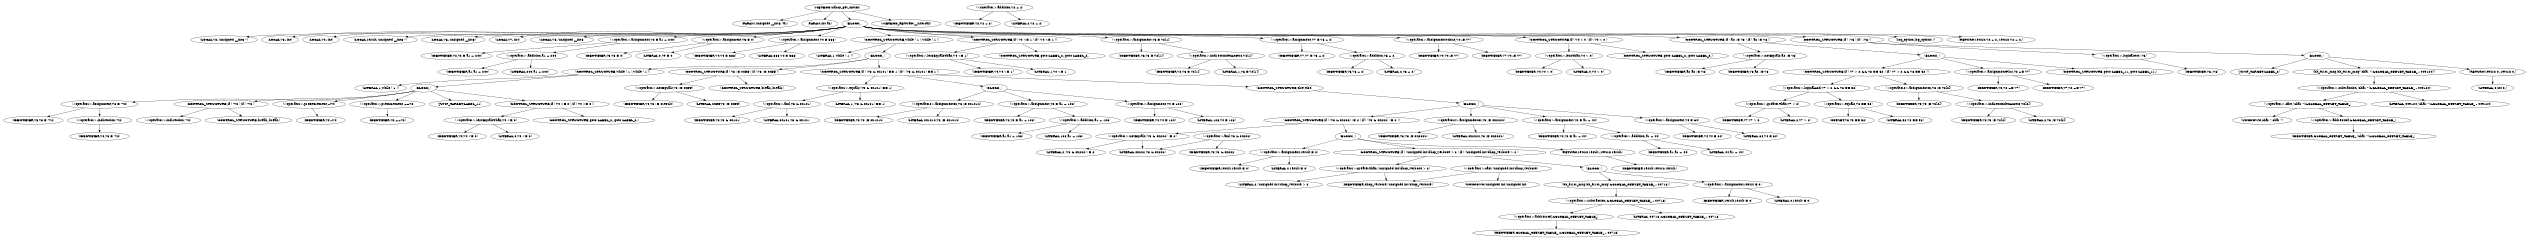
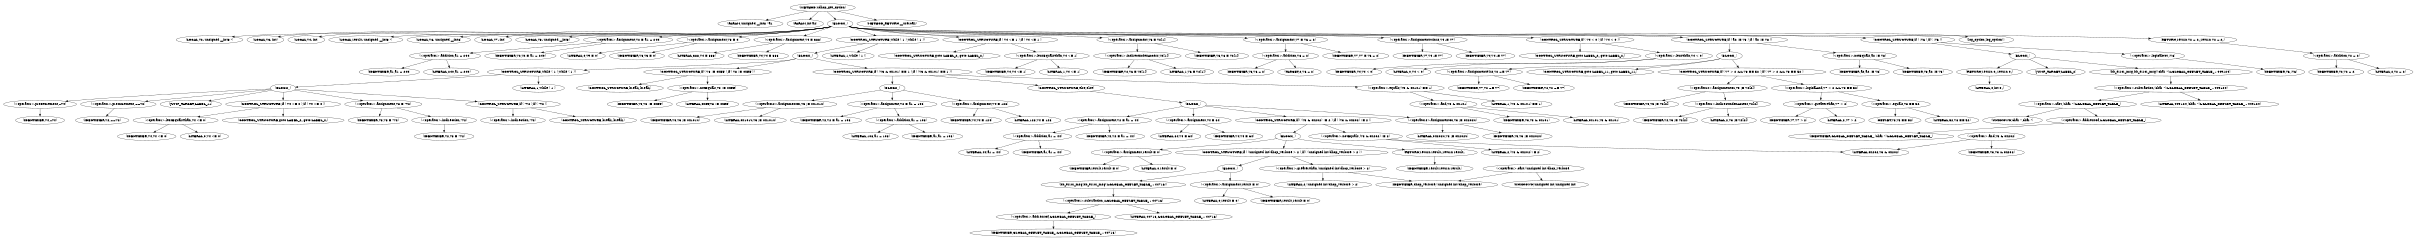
edge "(RETURN,return v2 + 2;,return v2 + 2;)" -> "(<operator>.addition,v2 + 2)": added
node "(LITERAL,2,v6 + 2)": label "(LITERAL,2,v6 + 2)" -> "(TARGET,2,v6 + 2)"
node "(IDENTIFIER,v8,v8 != 0result)": label "(IDENTIFIER,v8,v8 != 0result)" -> "(IDENTIFIER,v8,v8 != 0xFF)"
